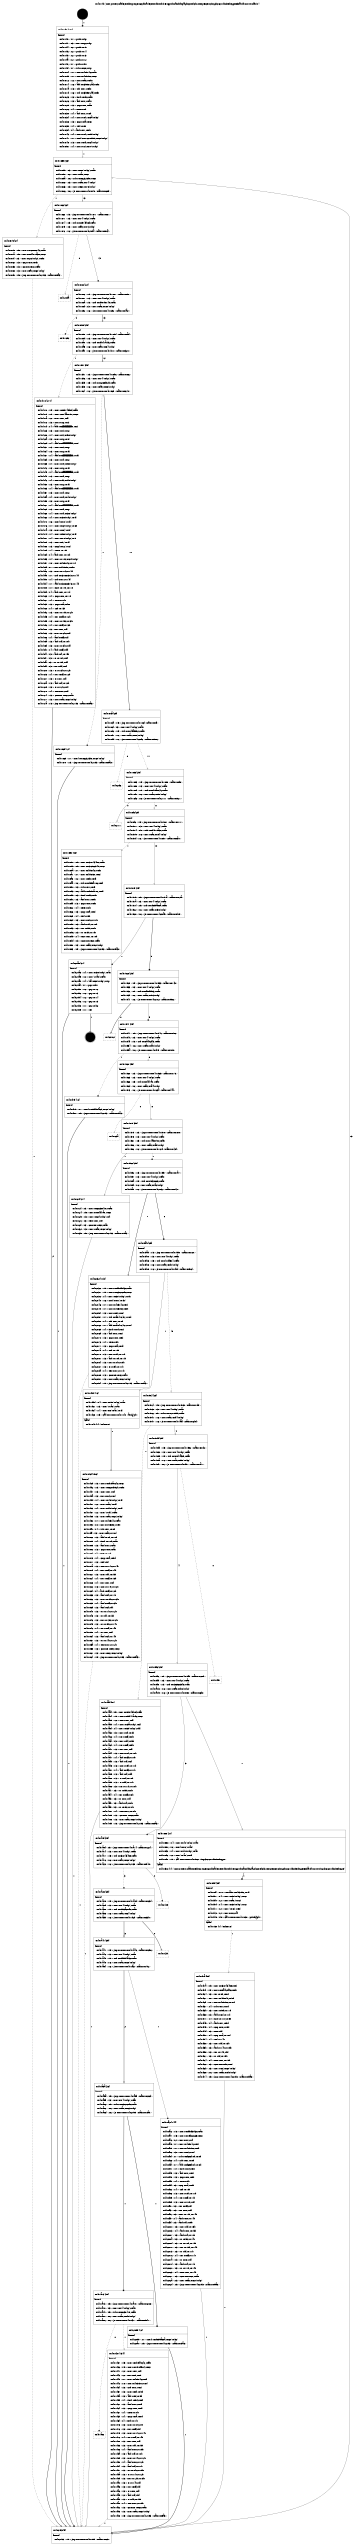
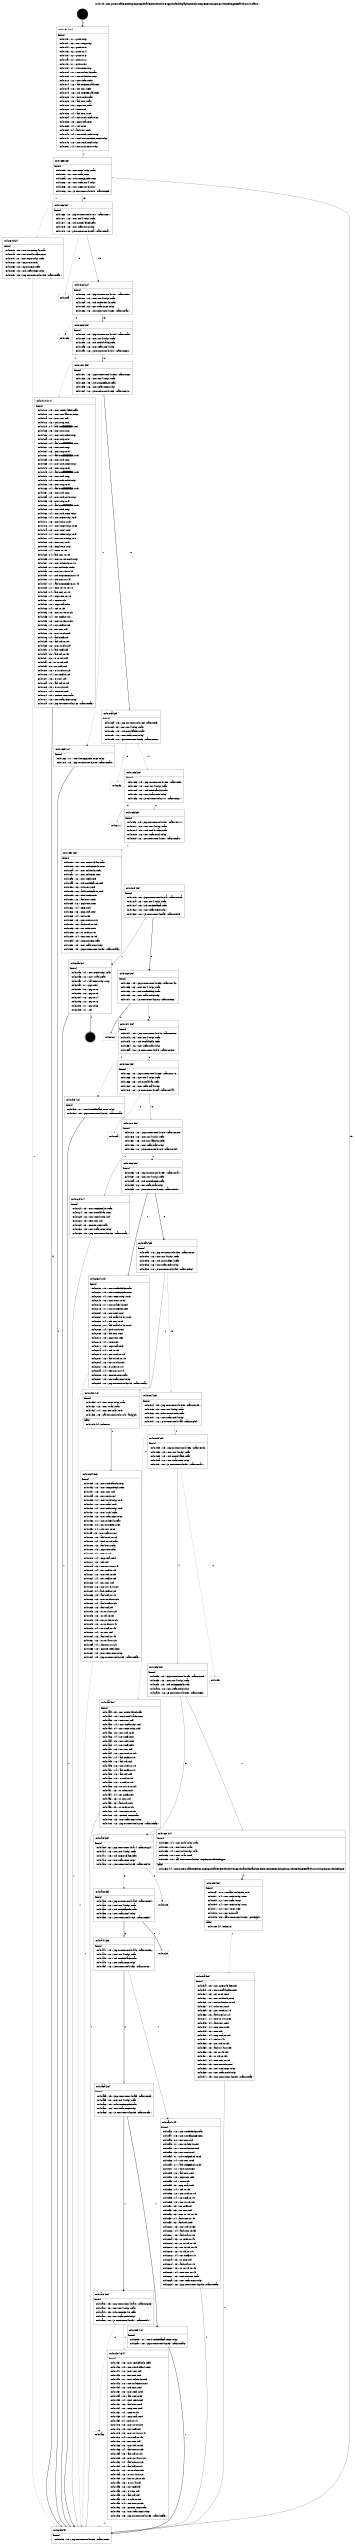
edge "0x4018fc [25]" -> "0x401915 [25]": removed, label "10"
